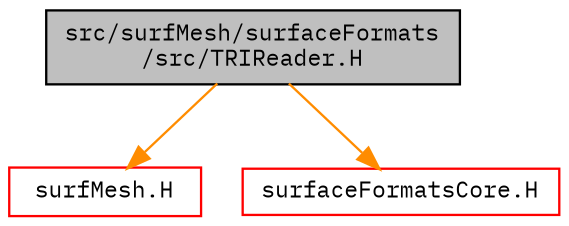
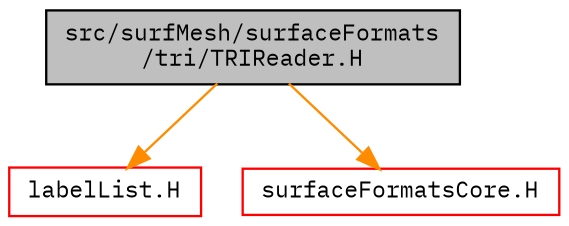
node "src/surfMesh/surfaceFormats /src/TRIReader.H": label "src/surfMesh/surfaceFormats /src/TRIReader.H" -> "src/surfMesh/surfaceFormats /tri/TRIReader.H"
node "surfMesh.H": label "surfMesh.H" -> "labelList.H"
